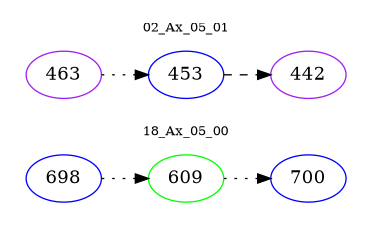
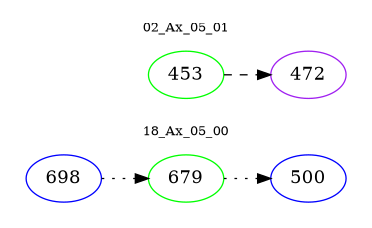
node "463": removed
node "453": color blue -> green
node "442": label "442" -> "472"
node "609": label "609" -> "679"
node "700": label "700" -> "500"
